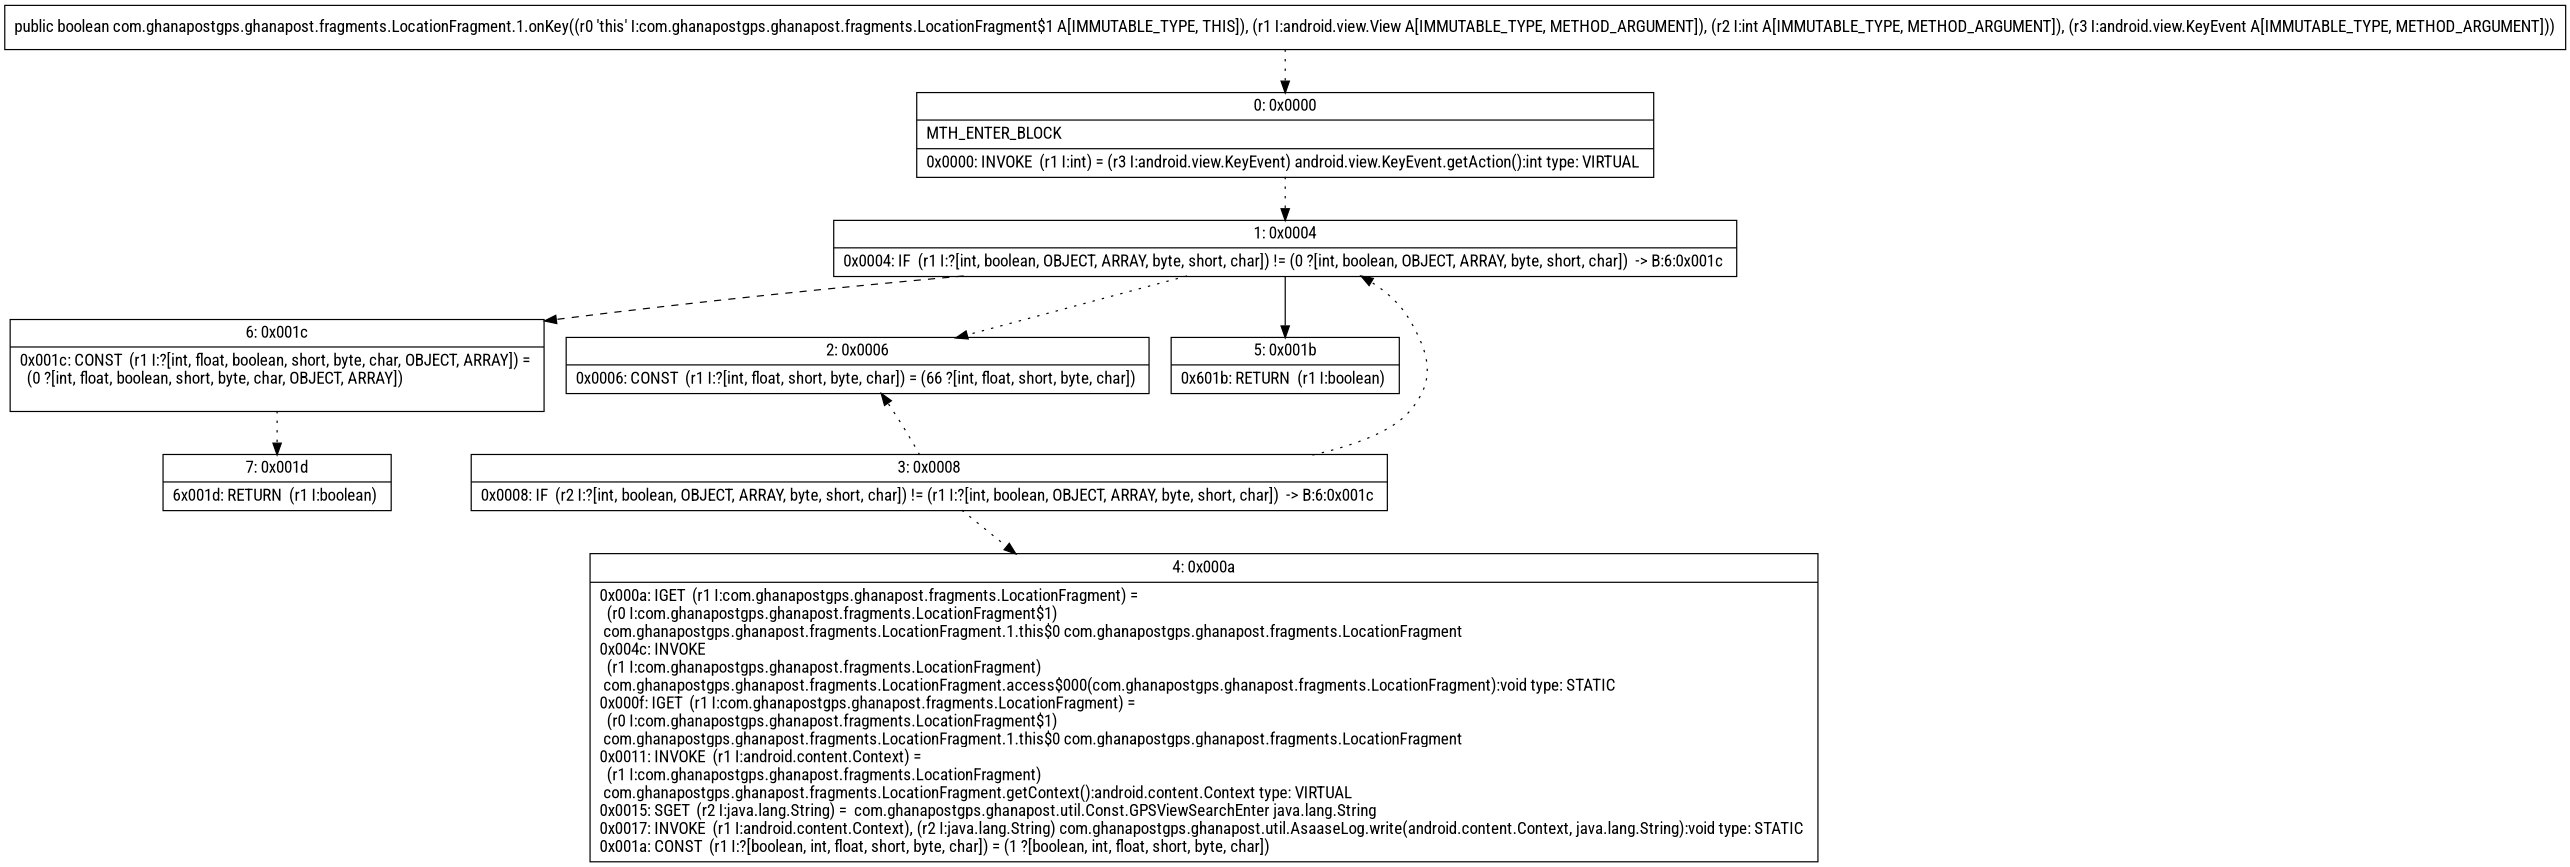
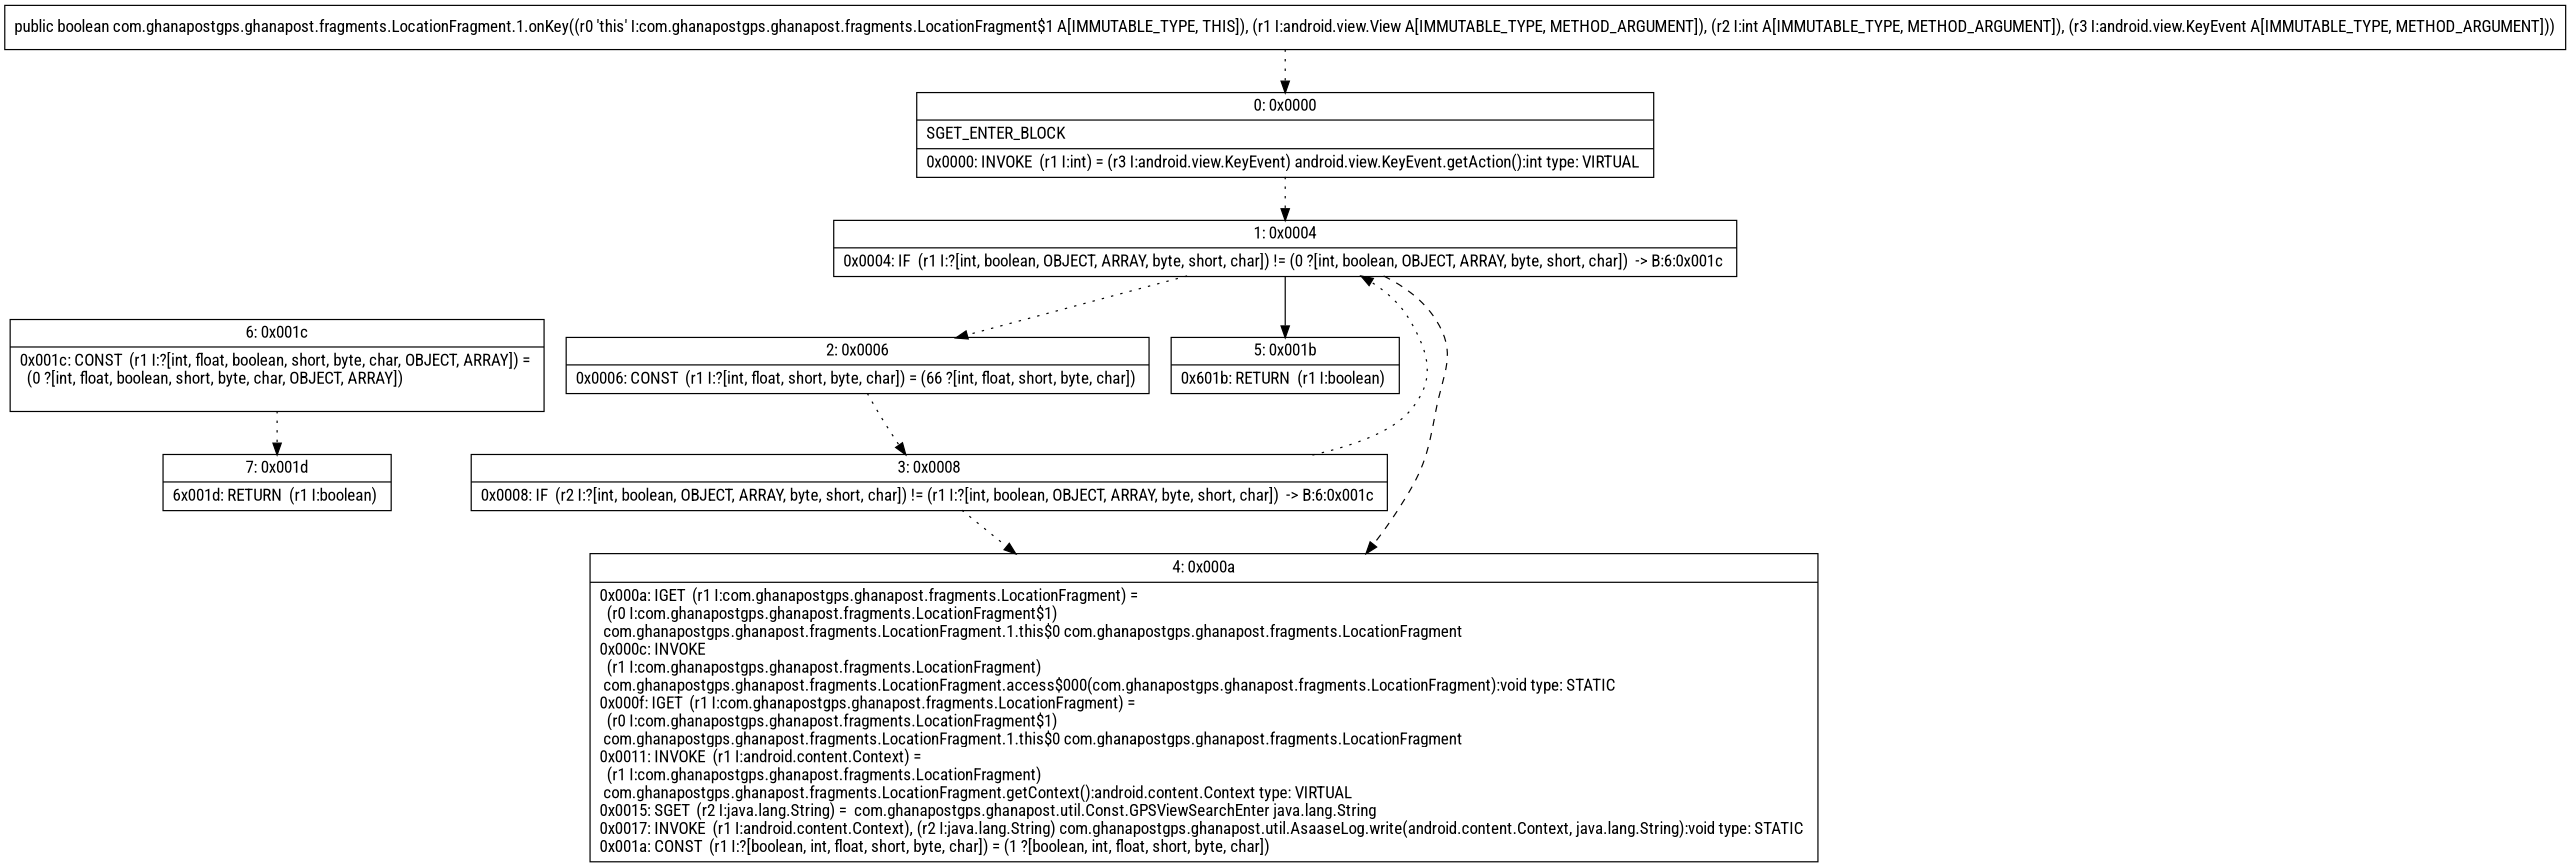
node "0: 0x0000": text "MTH_ENTER_BLOCK" -> "SGET_ENTER_BLOCK"
edge "1: 0x0004" -> "6: 0x001c": now "1: 0x0004" -> "4: 0x000a"
edge "3: 0x0008" -> "2: 0x0006": reversed
node "4: 0x000a": text "0x004c: INVOKE" -> "0x000c: INVOKE"
